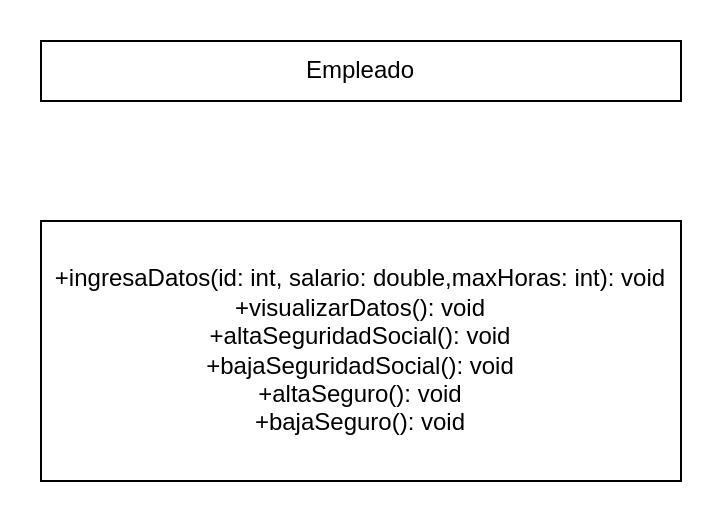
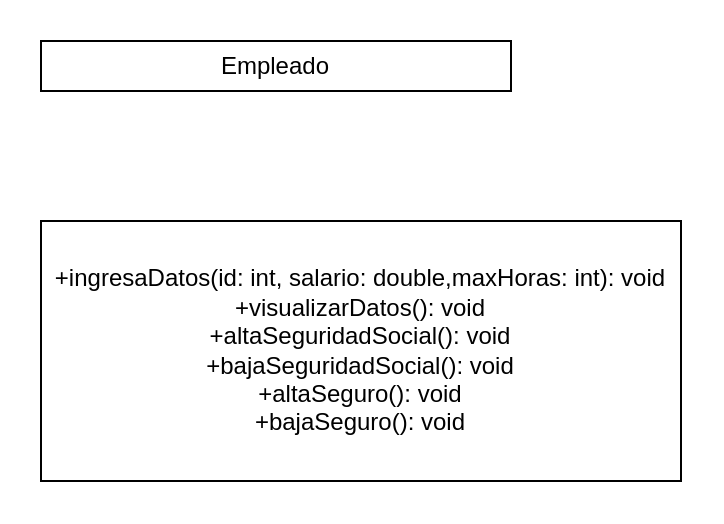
node "Empleado": size 640x60 -> 470x50
